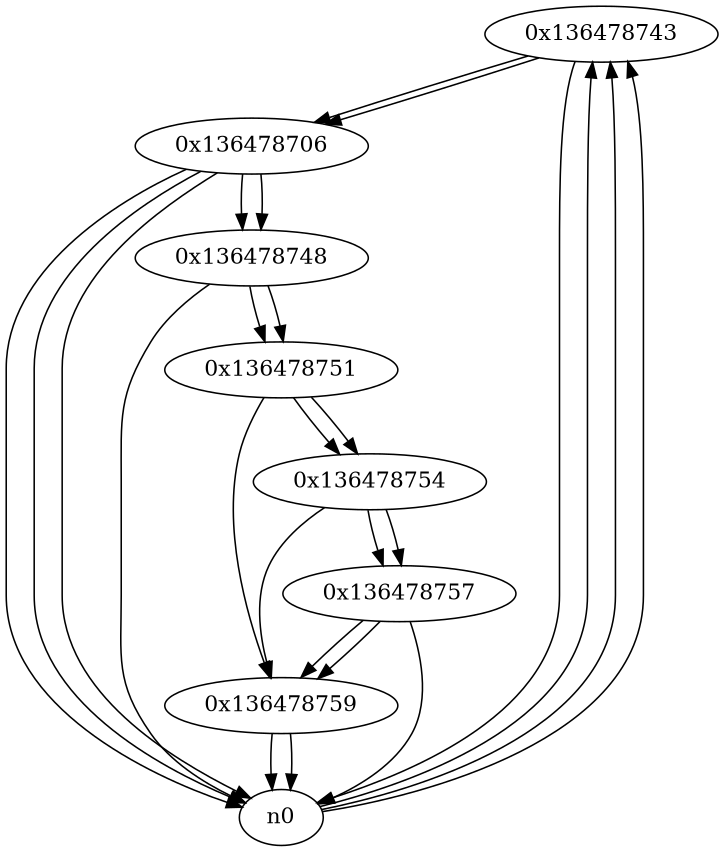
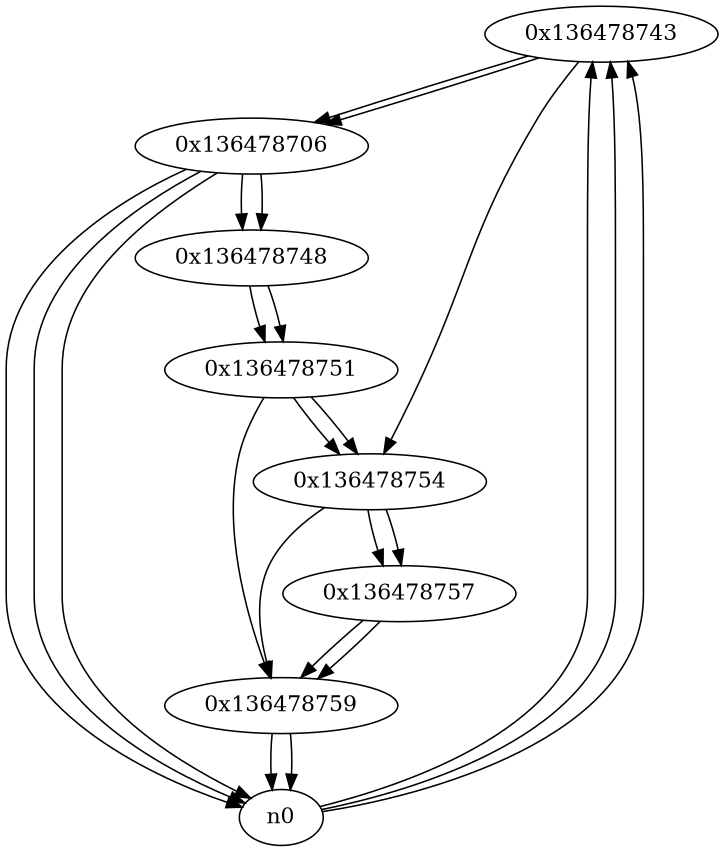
edge "0x136478743" -> "n0": now "0x136478743" -> "0x136478754"
edge "0x136478748" -> "n0": removed
edge "0x136478757" -> "n0": removed
